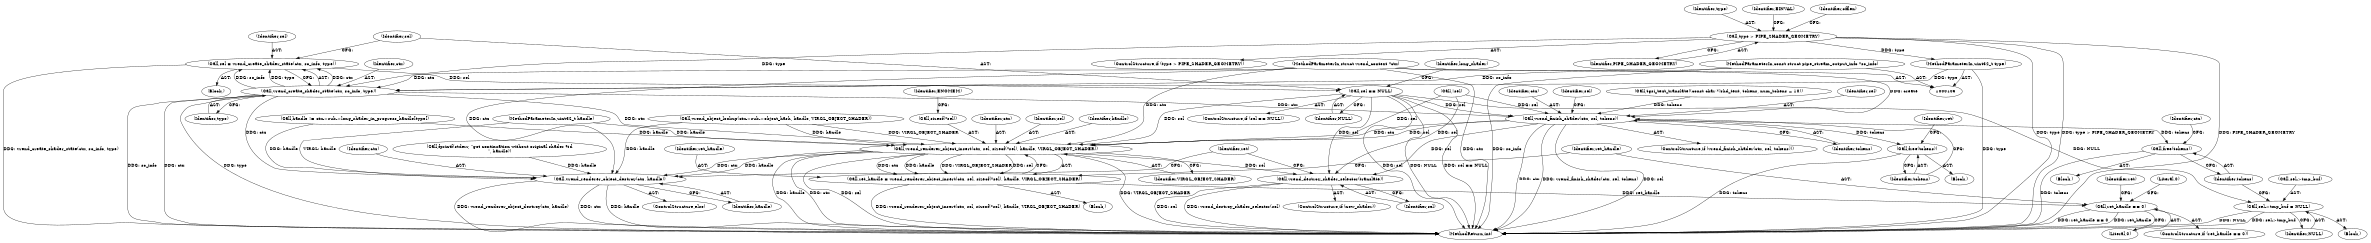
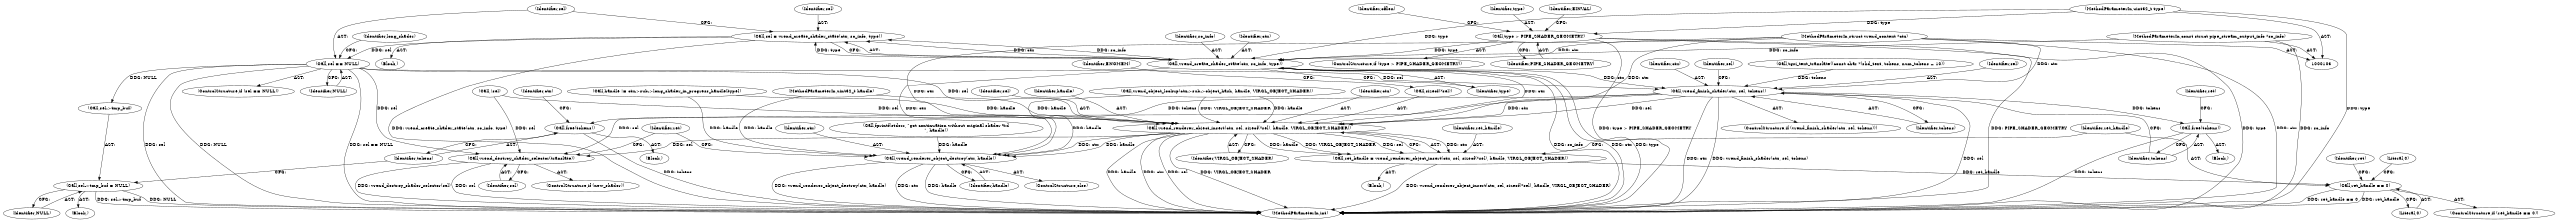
node "(Identifier,so_info)": added
edge "(Call,type > PIPE_SHADER_GEOMETRY)" -> "(MethodParameterIn,uint32_t type)": reversed
edge "(MethodParameterIn,struct vrend_context *ctx)" -> "(Call,vrend_finish_shader(ctx, sel, tokens))": label "DDG: create" -> "DDG: ctx"
edge "(Call,!sel)" -> "(Call,vrend_finish_shader(ctx, sel, tokens))": removed, label "DDG: sel"
edge "(Call,sel == NULL)" -> "(Call,sel->tmp_buf = NULL)": now "(Call,sel == NULL)" -> "(Call,sel->tmp_buf)"
edge "(MethodParameterIn,uint32_t handle)" -> "(Call,vrend_renderer_object_destroy(ctx, handle))": label "VIRGL: handle" -> "DDG: handle"
node "(MethodReturn,int)": label "(MethodReturn,int)" -> "(MethodParameterIn,int)"
